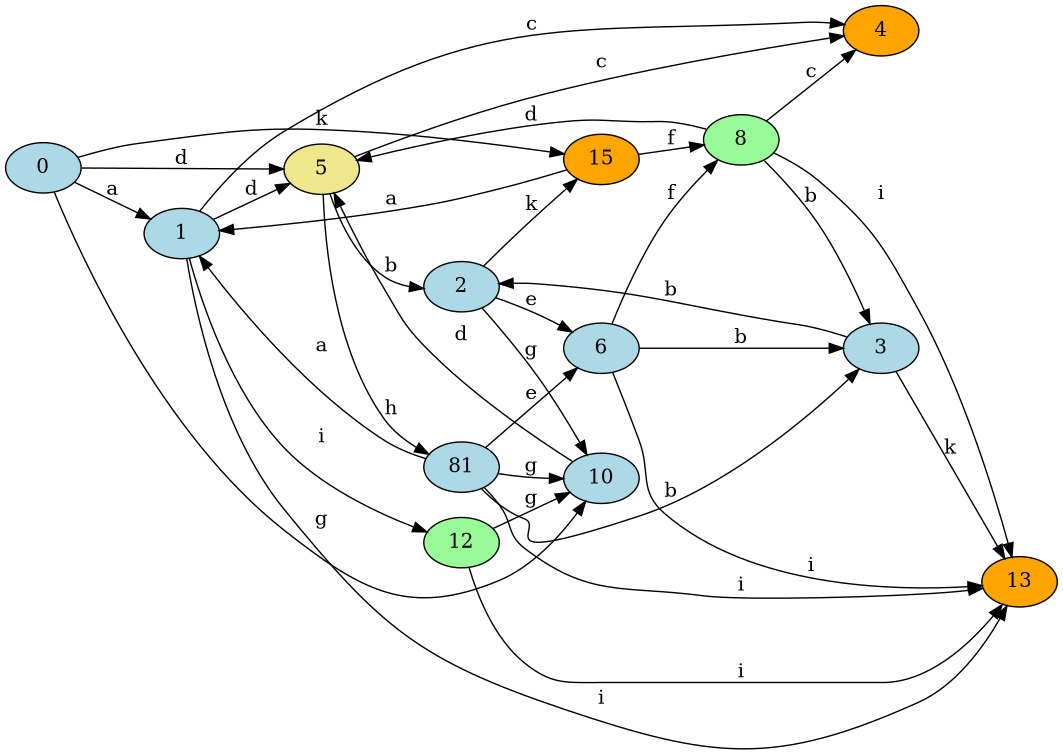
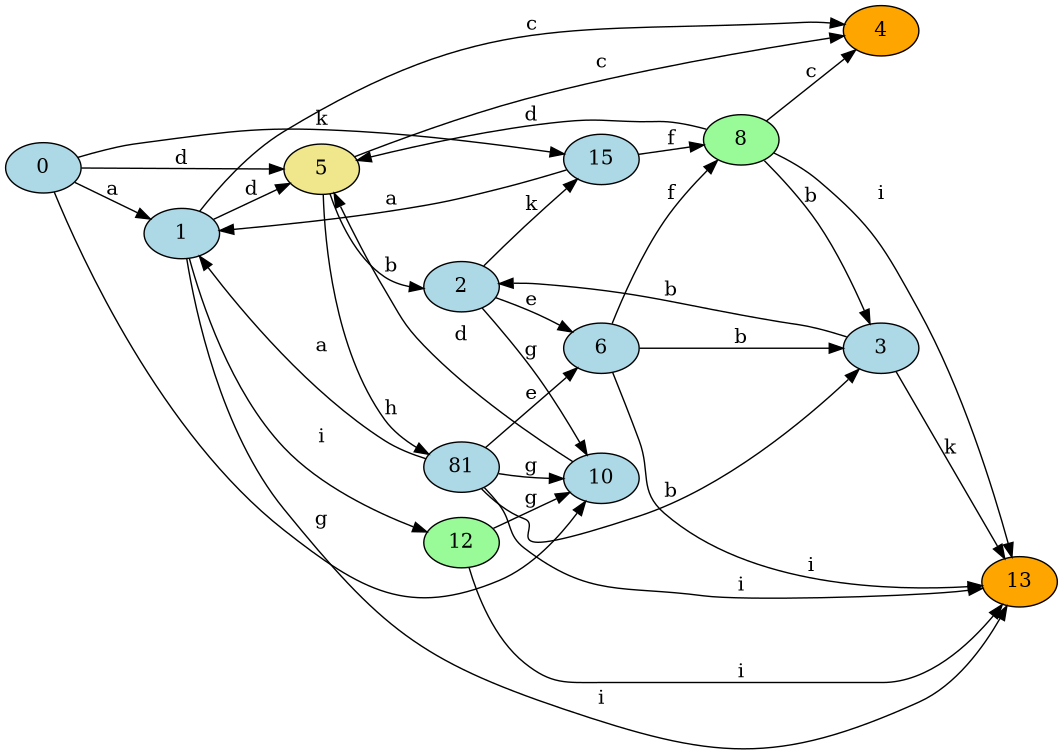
node "15": fillcolor orange -> lightblue
